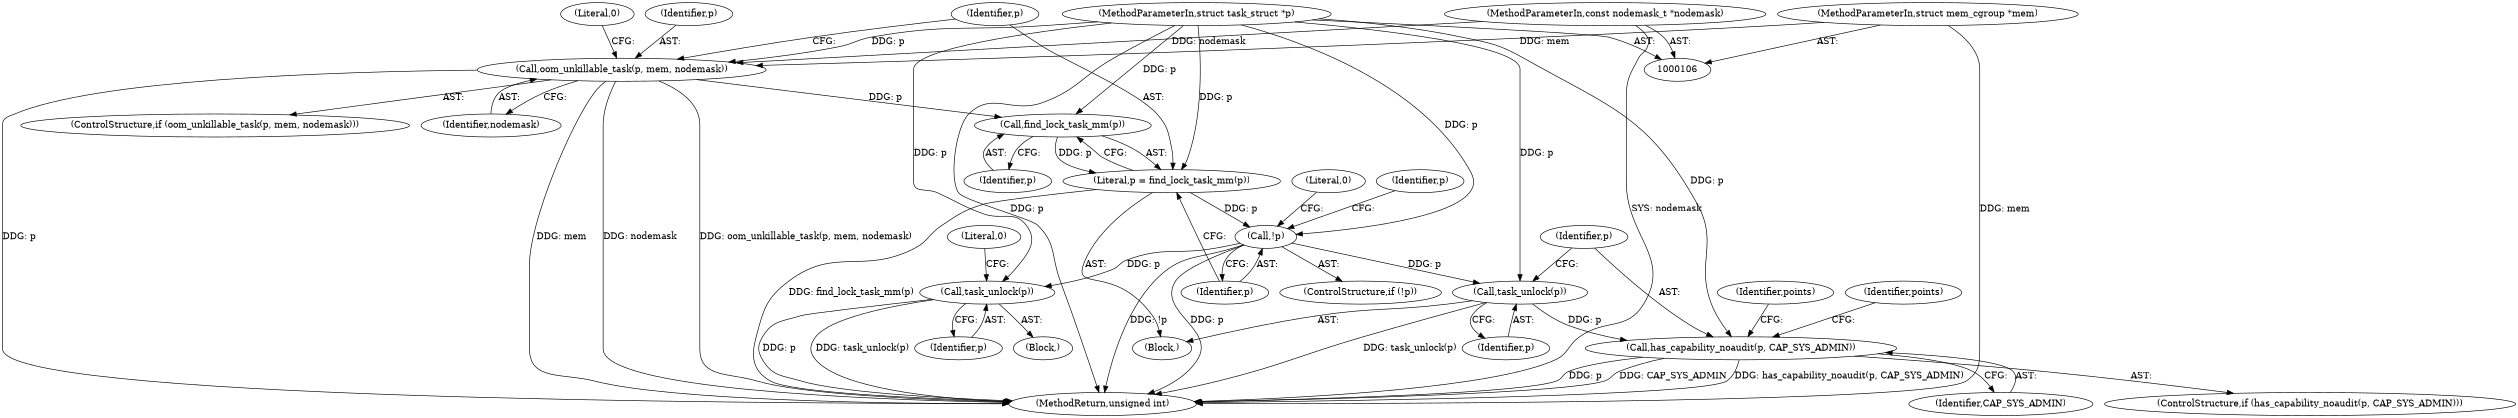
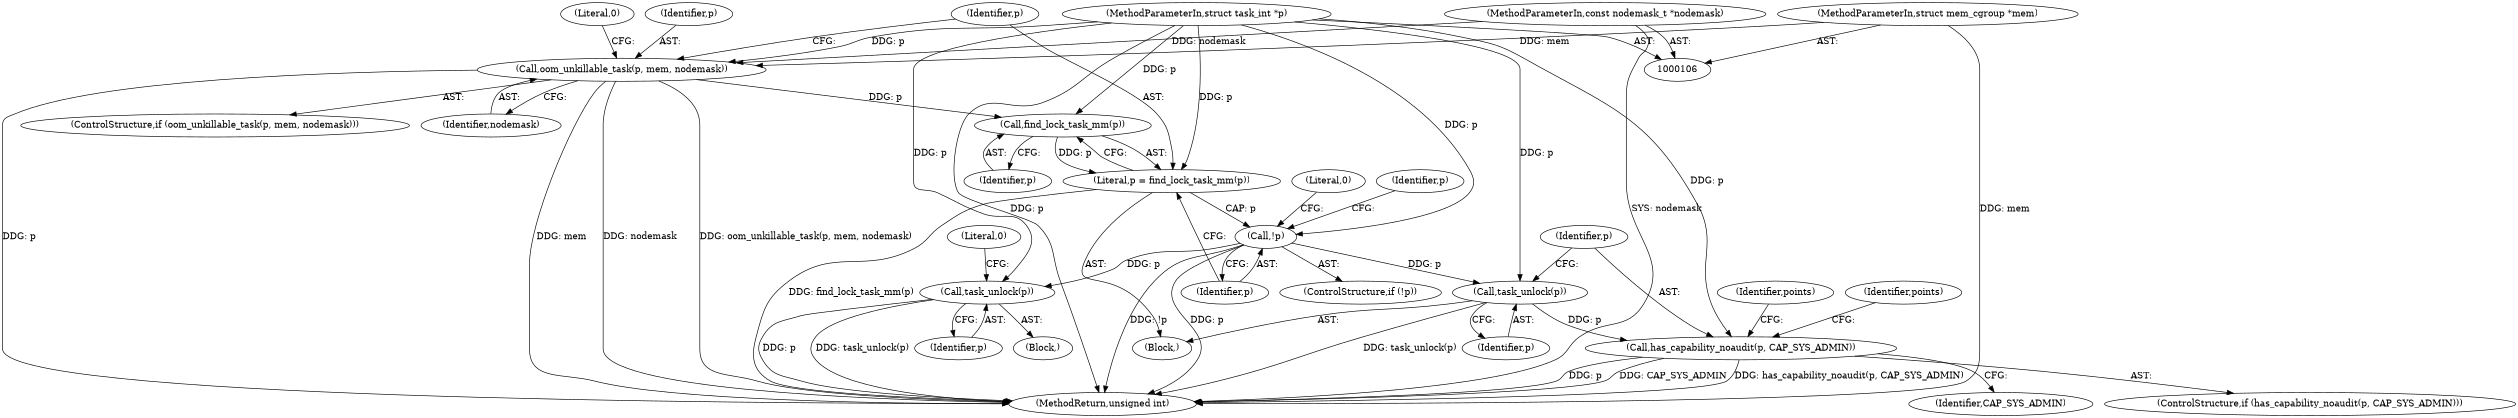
node "(MethodParameterIn,struct task_struct *p)": label "(MethodParameterIn,struct task_struct *p)" -> "(MethodParameterIn,struct task_int *p)"
edge "(Literal,p = find_lock_task_mm(p))" -> "(Call,!p)": label "DDG: p" -> "CAP: p"
edge "(Identifier,CAP_SYS_ADMIN)" -> "(Call,has_capability_noaudit(p, CAP_SYS_ADMIN))": removed, label "AST:"
